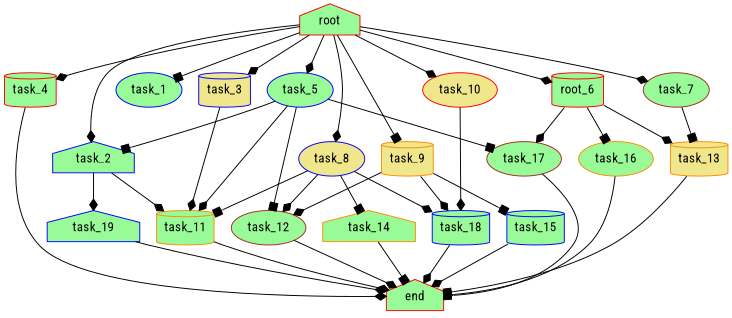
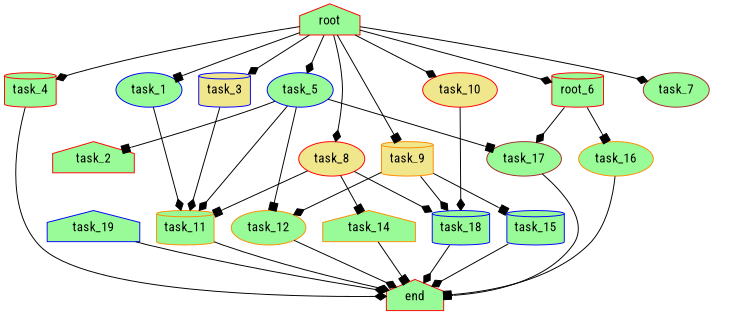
edge "root" -> "task_2": removed
node "task_2": color blue -> red
node "task_8": color blue -> red
node "task_13": removed
edge "task_2" -> "task_19": removed
edge "task_2" -> "task_11": now "task_1" -> "task_11"
edge "task_8" -> "task_12": removed
node "task_12": color brown -> darkorange
